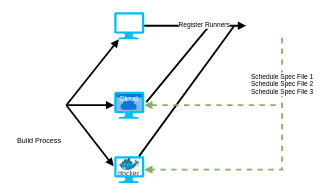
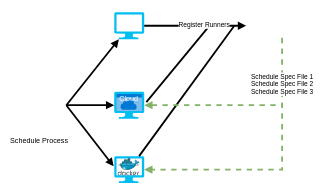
node "Build Process": label "Build Process" -> "Schedule Process"
